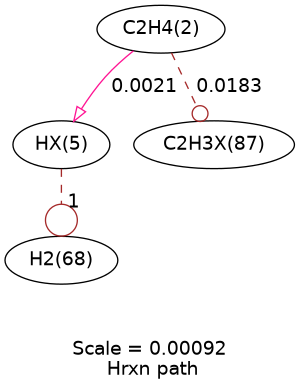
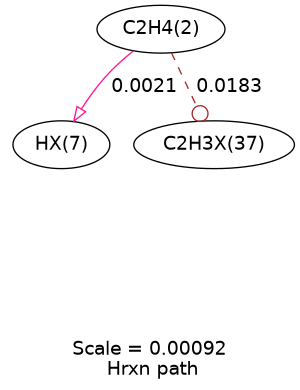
node "HX(5)": label "HX(5)" -> "HX(7)"
node "C2H3X(87)": label "C2H3X(87)" -> "C2H3X(37)"
node "H2(68)": removed
